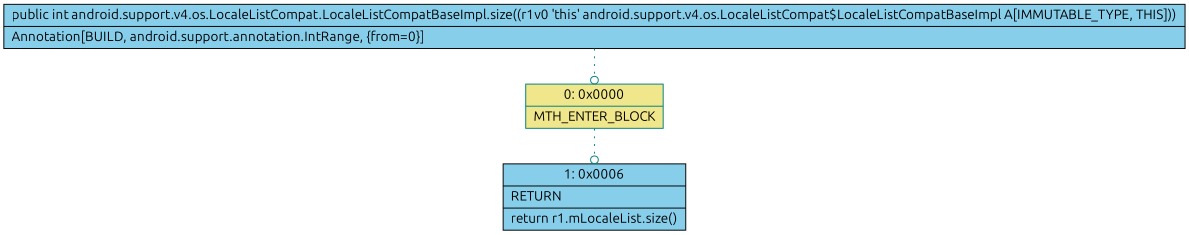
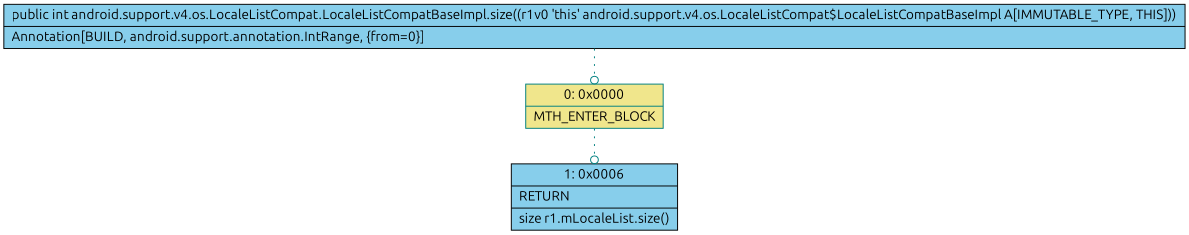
node "1: 0x0006": text "return r1.mLocaleList.size()" -> "size r1.mLocaleList.size()"
